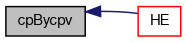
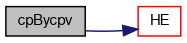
edge "HE" -> "cpBycpv": reversed
